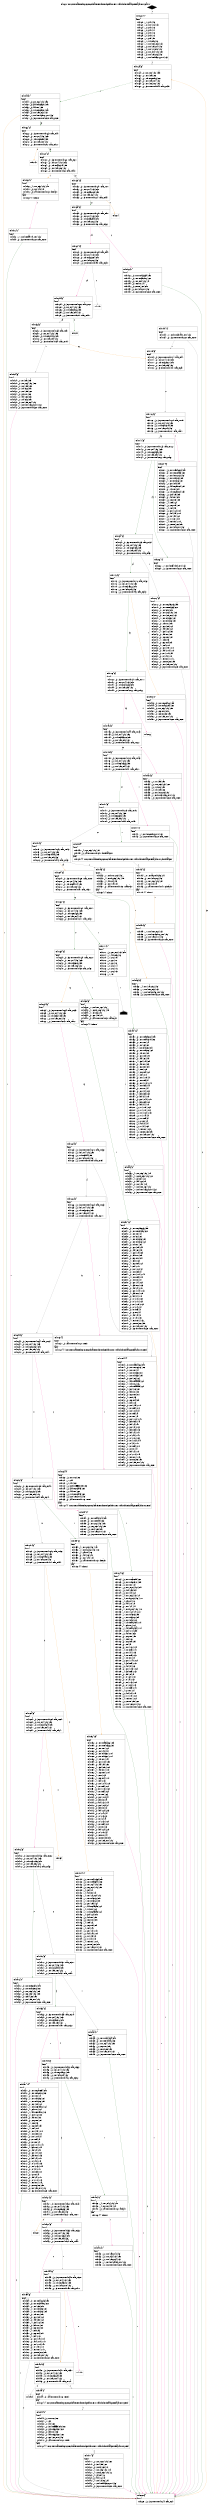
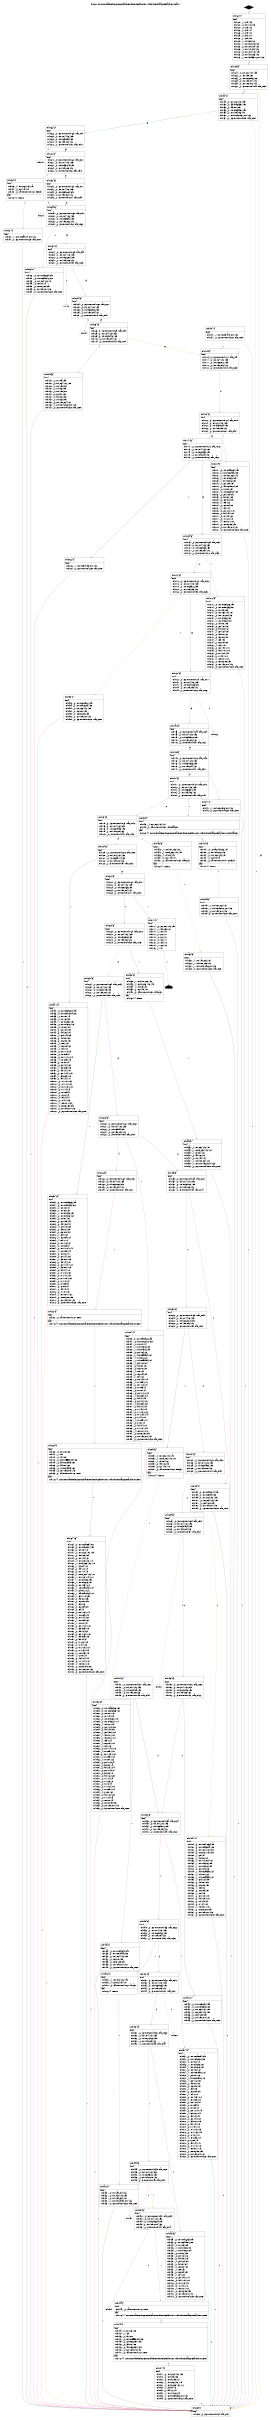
node "0x401da2 [25]": removed
edge "0x401886 [25]" -> "0x40189f [25]": now "0x40186d [25]" -> "0x40189f [25]"
edge "0x401903 [25]" -> "0x40191c [25]": now "0x401903 [25]" -> "0x401935 [25]"
